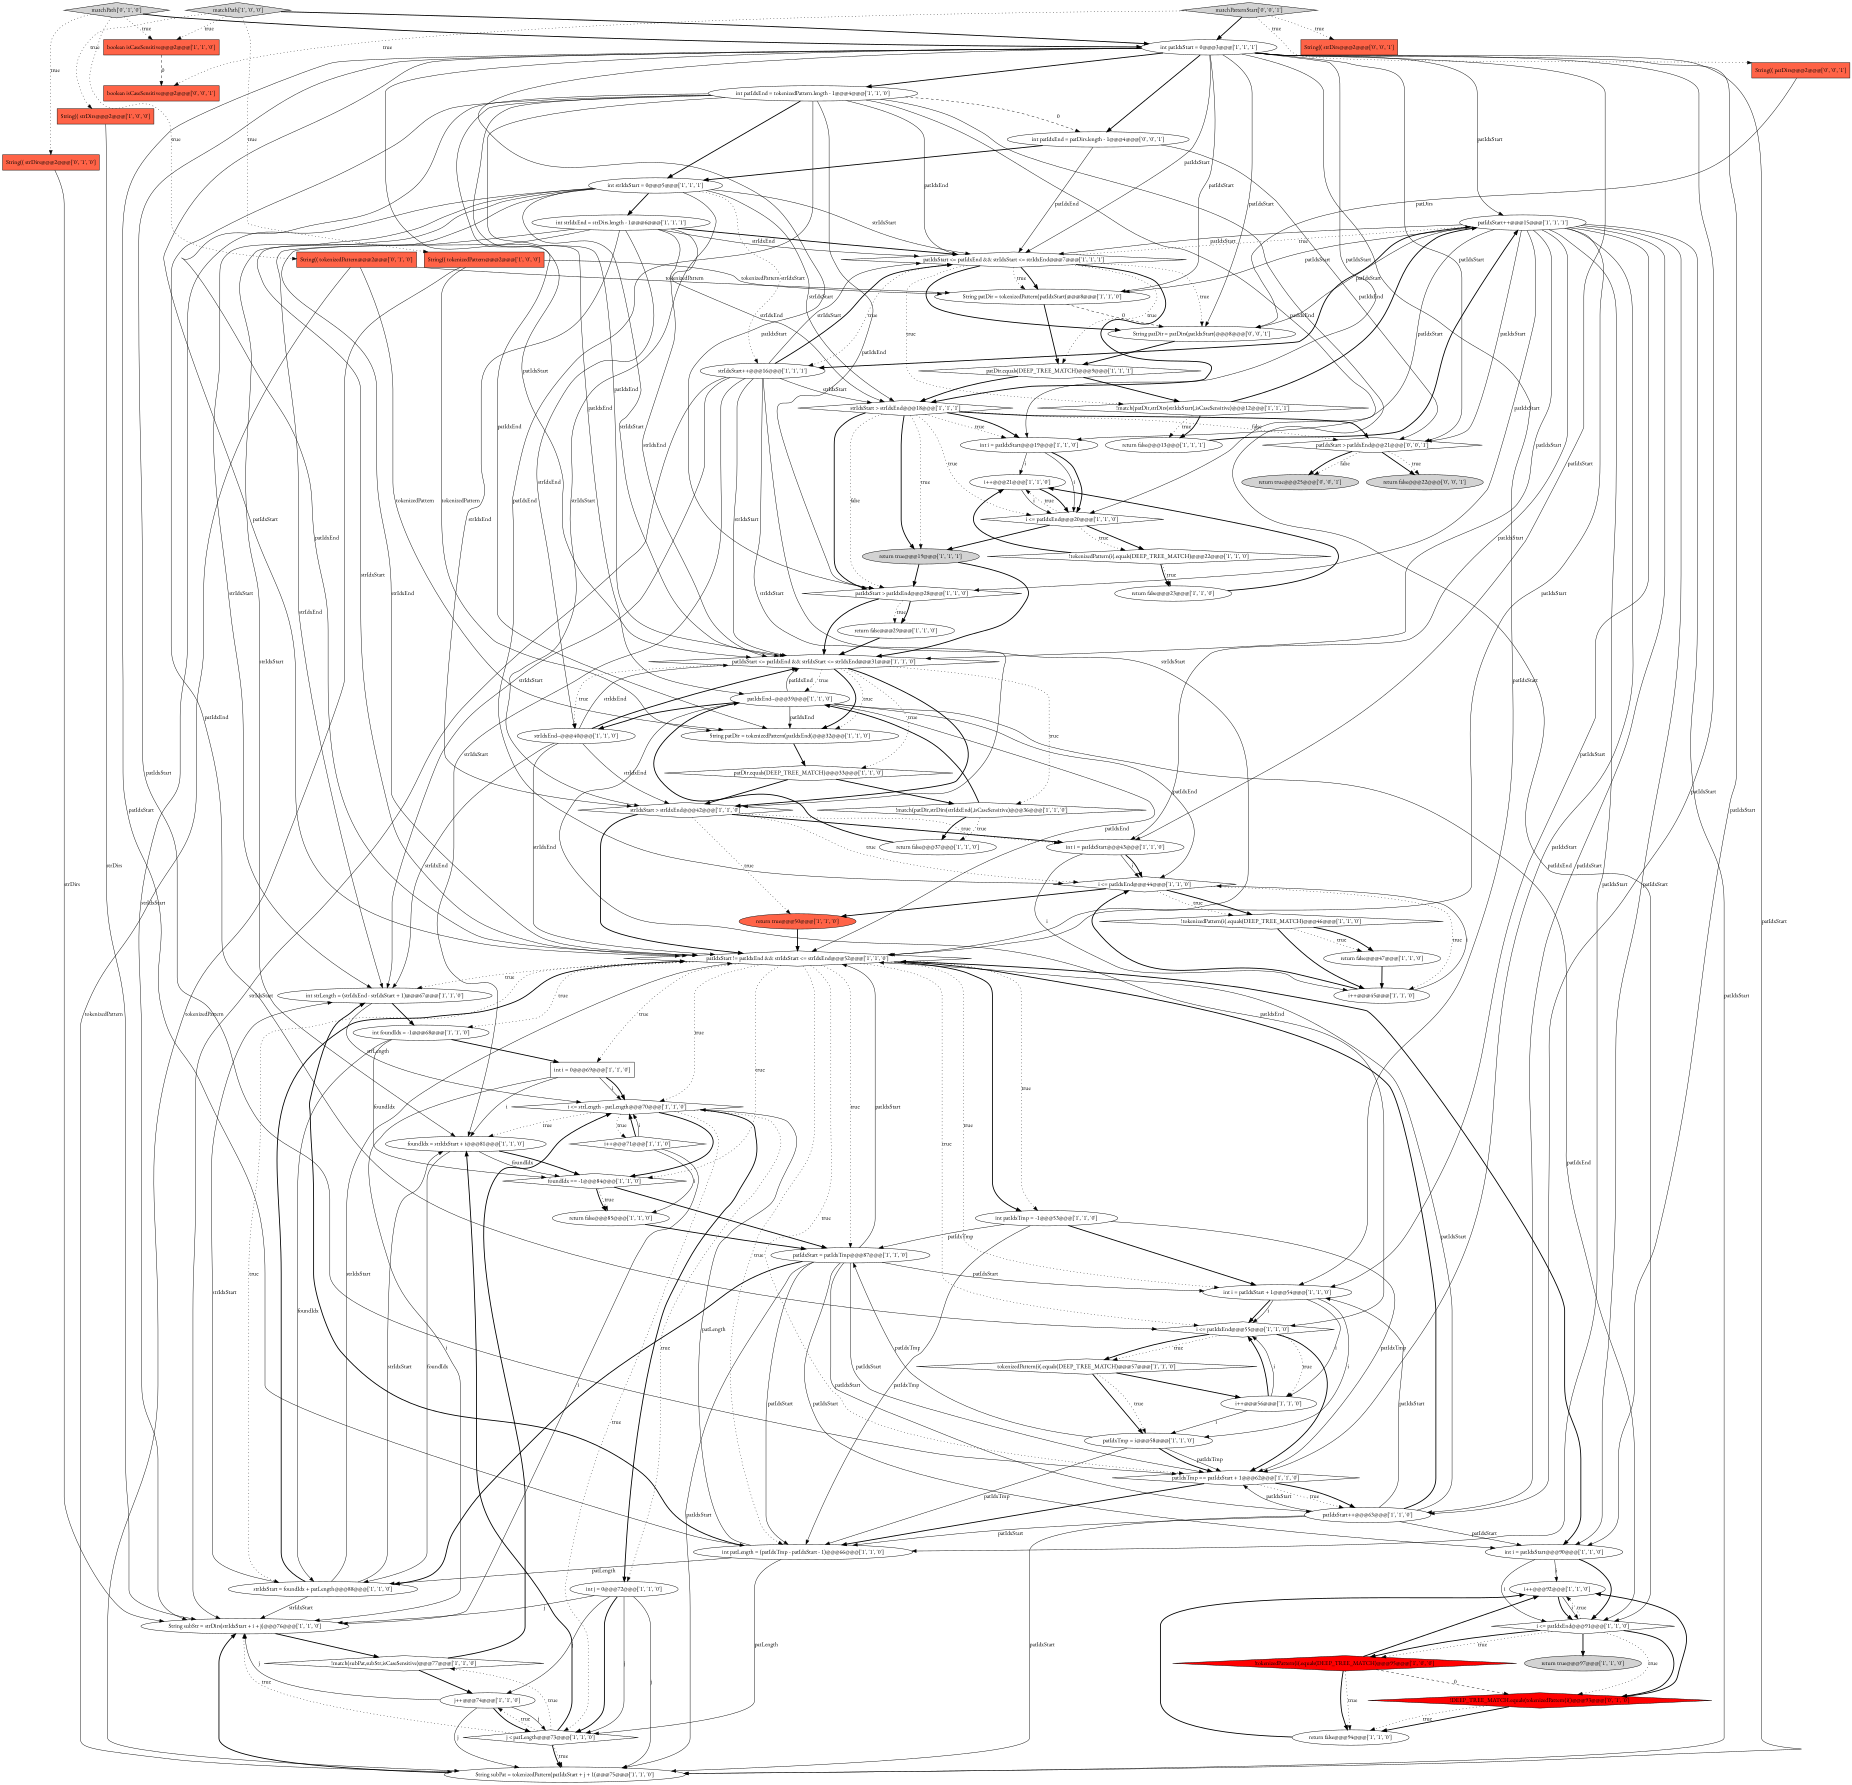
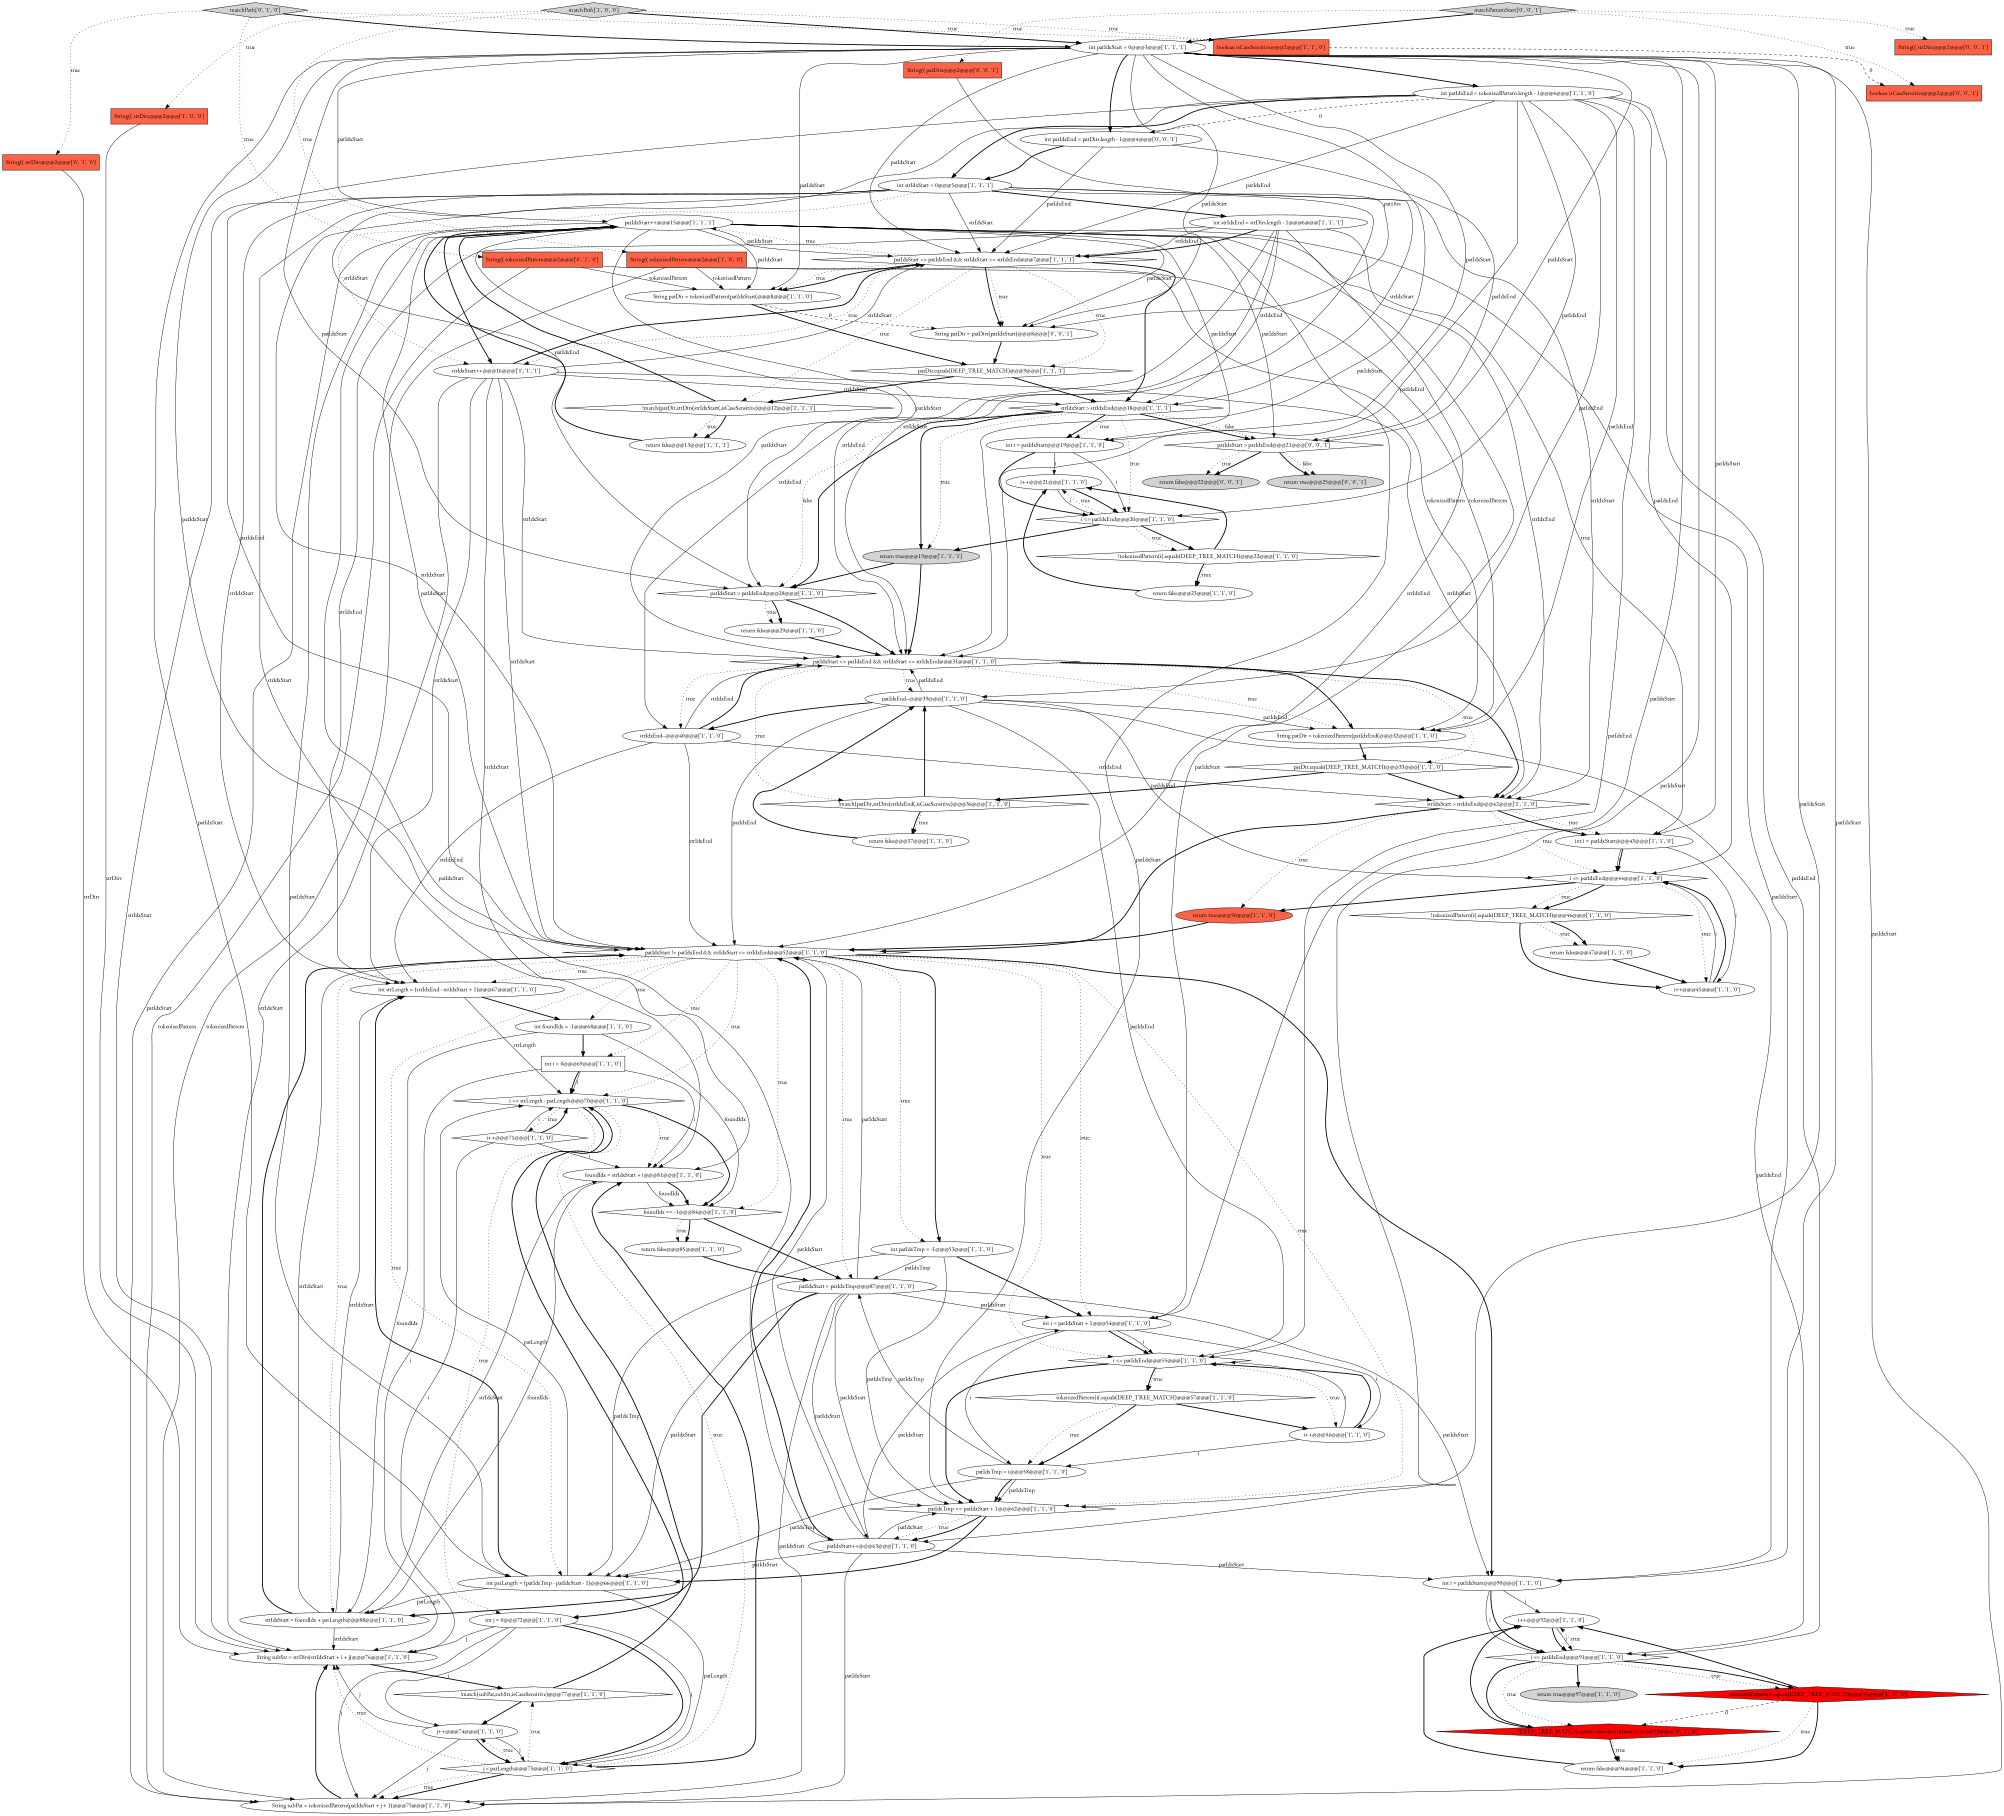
edge "patIdxStart++@@@15@@@['1', '1', '1']" -> "int i = patIdxStart@@@43@@@['1', '1', '0']": label "patIdxStart" -> "true"
edge "i++@@@71@@@['1', '1', '0']" -> "return false@@@85@@@['1', '1', '0']": now "i++@@@71@@@['1', '1', '0']" -> "foundIdx = strIdxStart + i@@@81@@@['1', '1', '0']"
